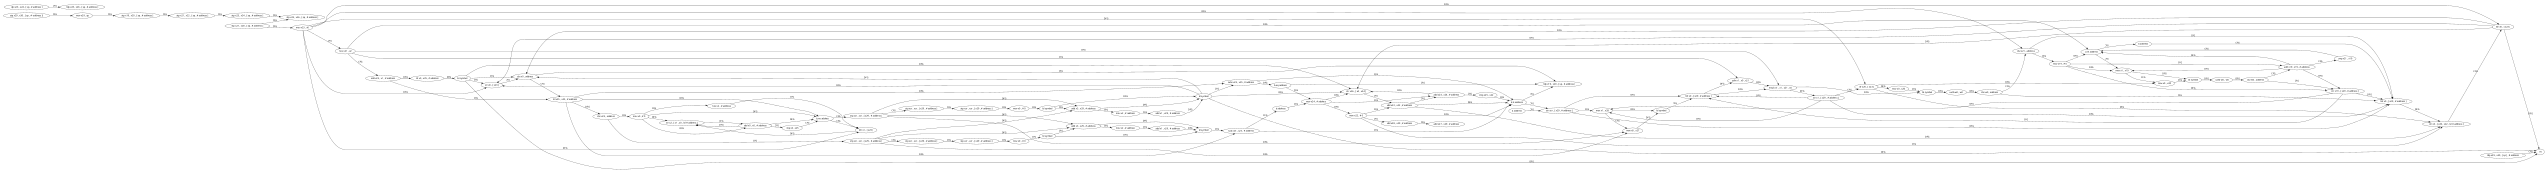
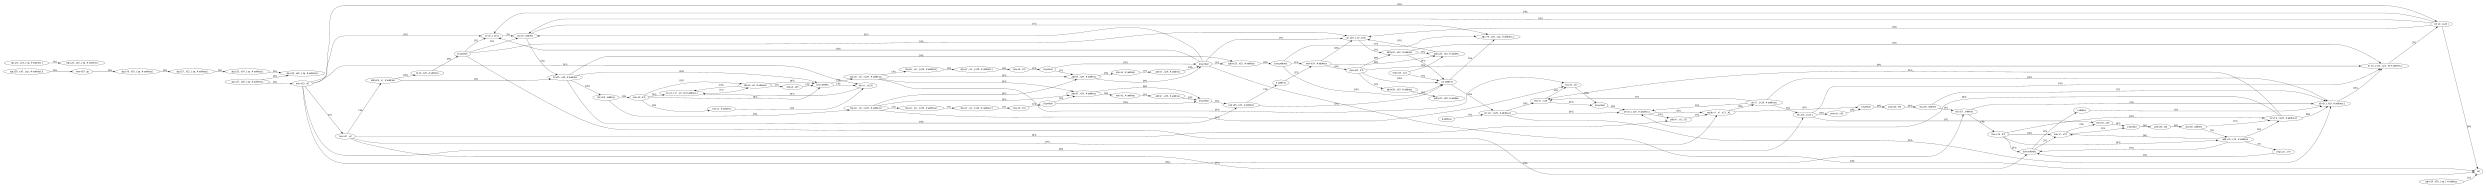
edge "subs x25 , x25 , # address" -> "b.ls address": now "b.eq address" -> "b.ls address"
edge "add x24 , x24 , # address" -> "cmp x25 , x22": reversed
